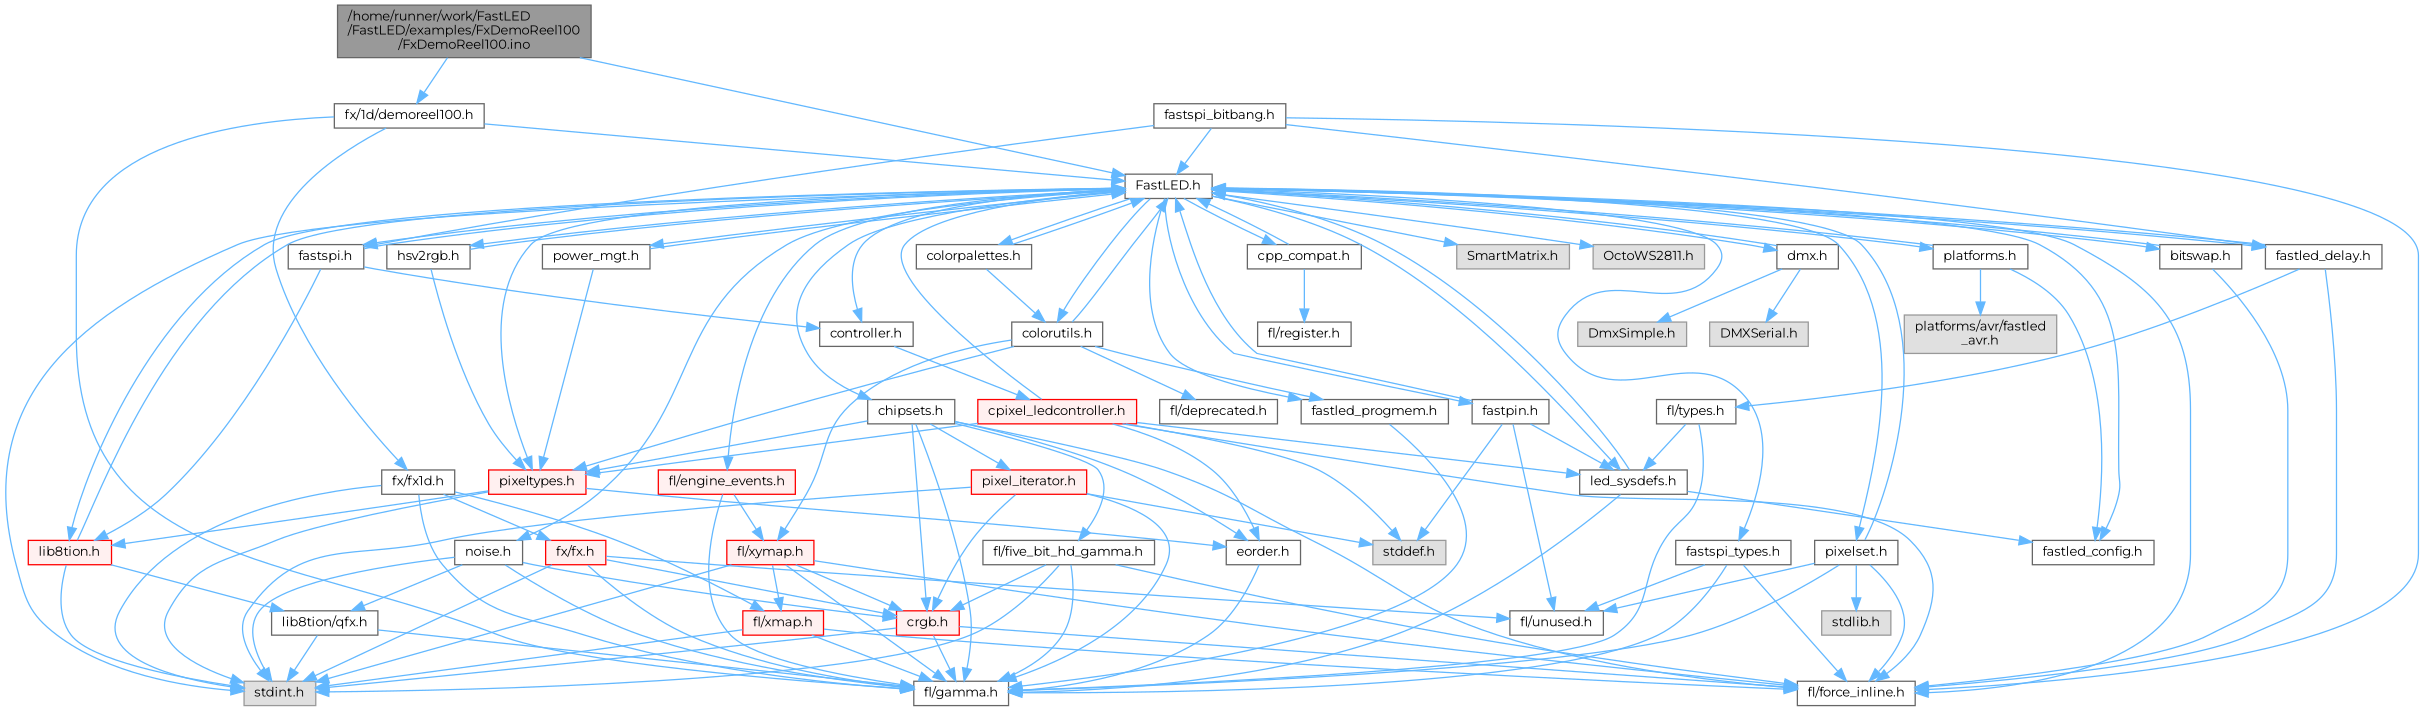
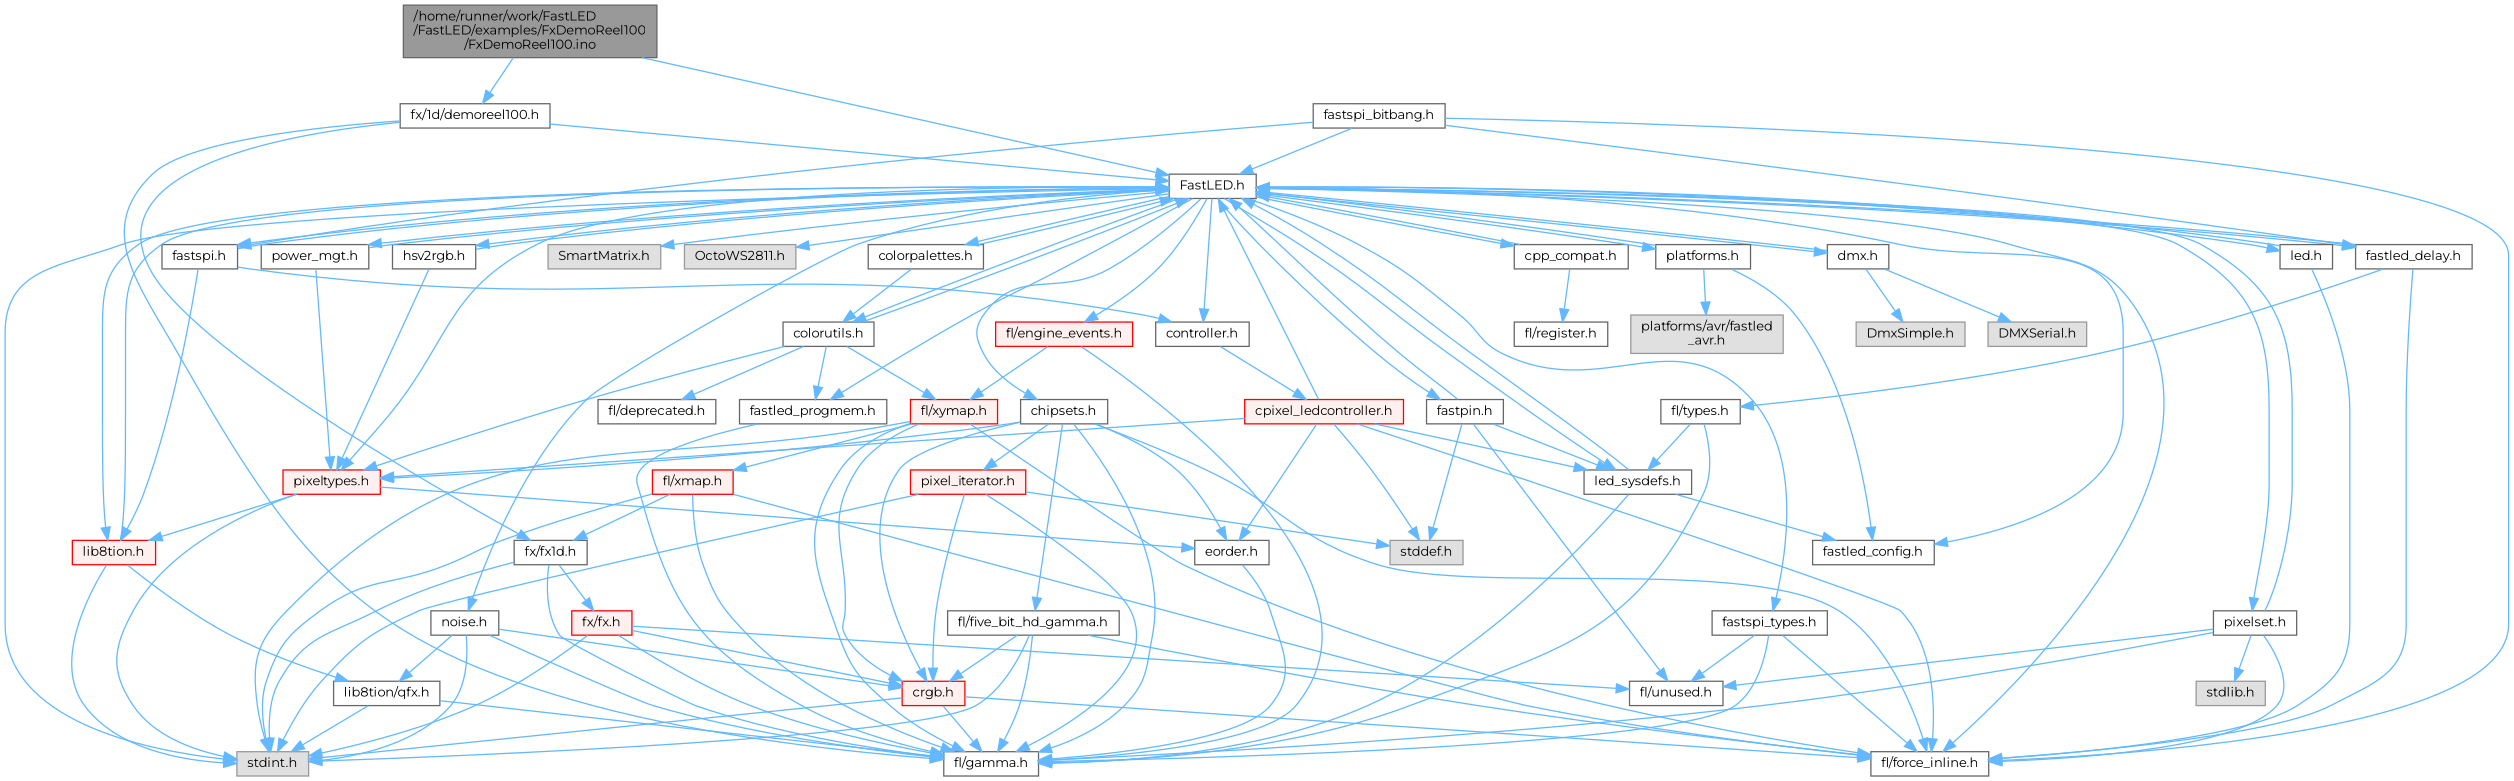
node "bitswap.h": label "bitswap.h" -> "led.h"
edge "fx/fx1d.h" -> "fl/xmap.h": reversed
